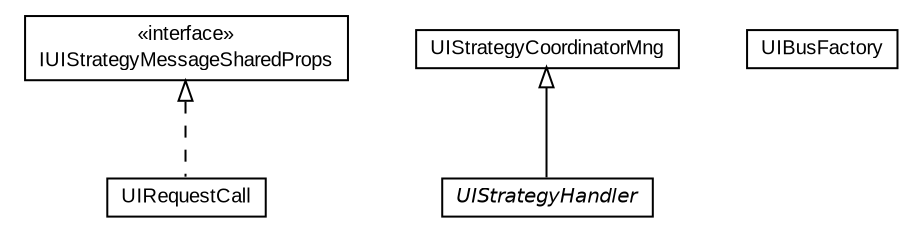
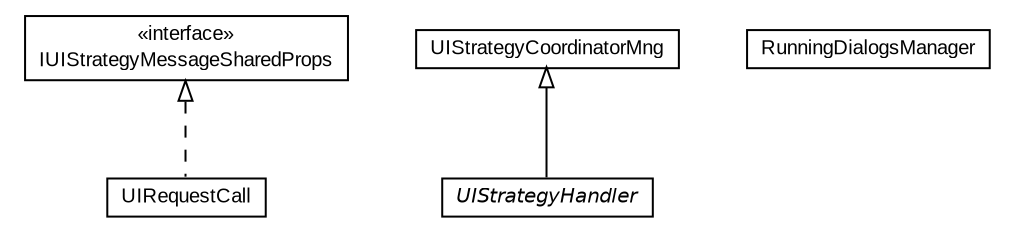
node "UIBusFactory": removed
node "RunningDialogsManager": added
